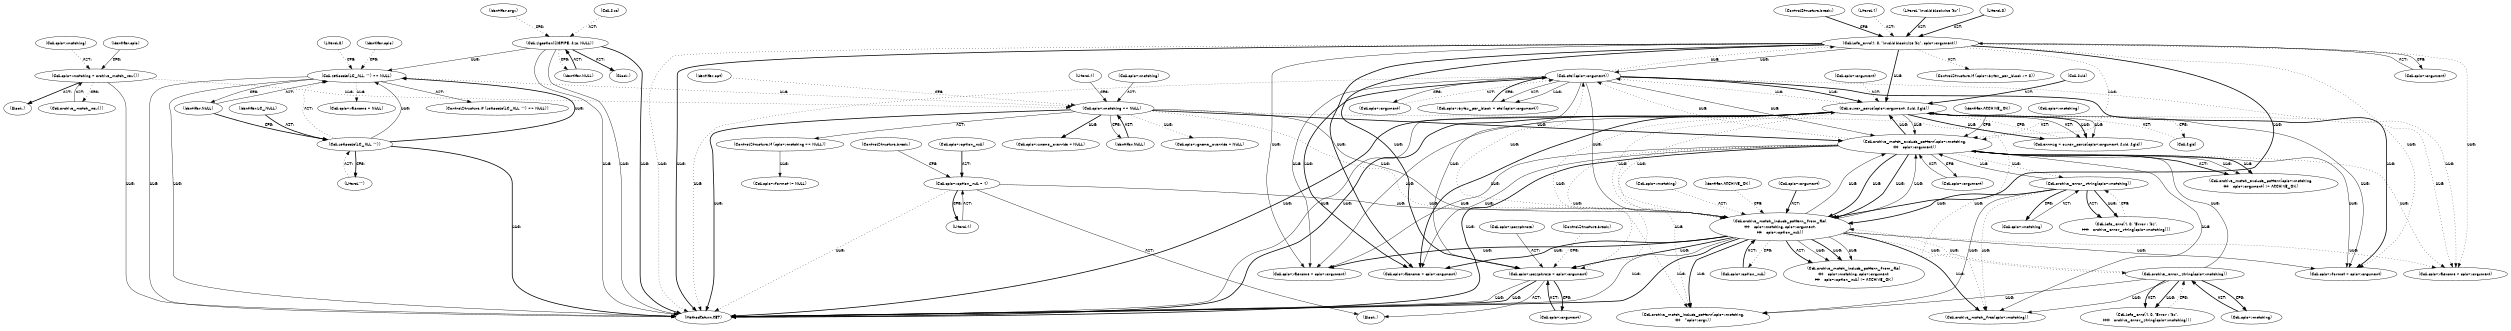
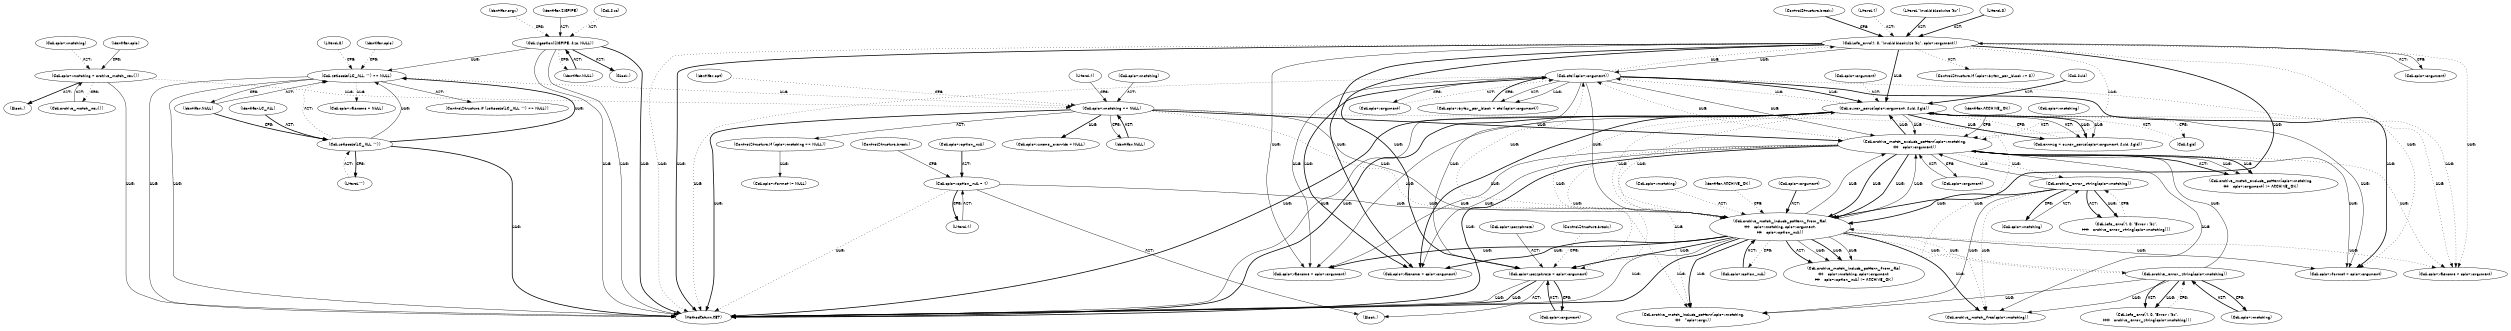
node "(Identifier,SIGPIPE)": added
node "(Identifier,LC_NULL)": label "(Identifier,LC_NULL)" -> "(Identifier,LC_ALL)"
node "(Call,cpio->gname_override = NULL)": removed
